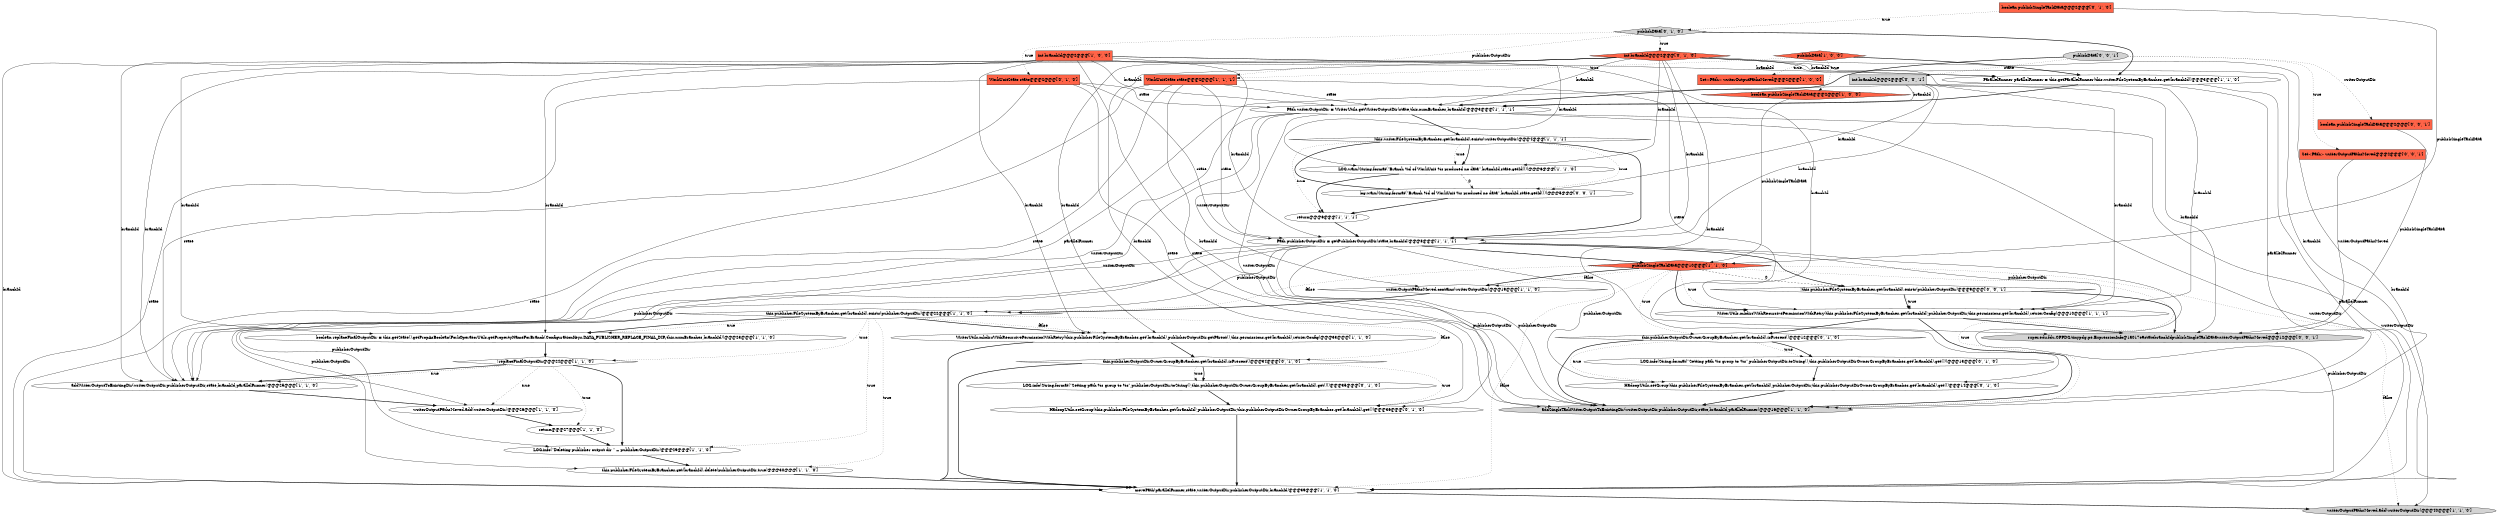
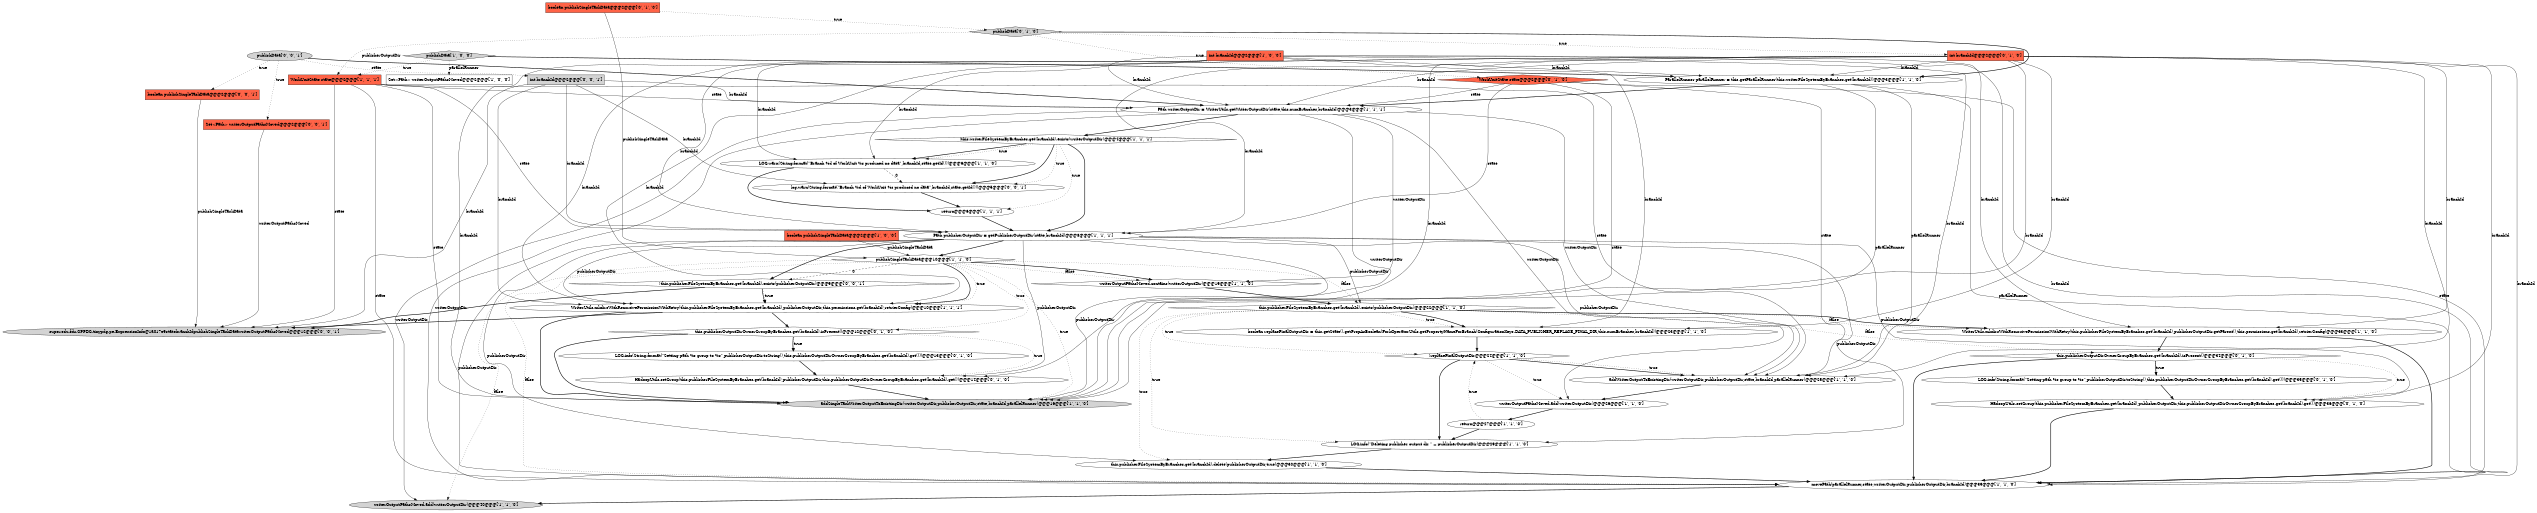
edge "publishData['0', '1', '0']" -> "int branchId@@@2@@@['0', '1', '0']": style dashed -> dotted
node "int branchId@@@2@@@['0', '1', '0']": shape diamond -> box
node "publishData['1', '0', '0']": fillcolor tomato -> lightgray
edge "publishData['1', '0', '0']" -> "Set<Path> writerOutputPathsMoved@@@2@@@['1', '0', '0']": label "true" -> "parallelRunner"
edge "publishData['1', '0', '0']" -> "boolean publishSingleTaskData@@@2@@@['1', '0', '0']": removed, label "true"
node "WorkUnitState state@@@2@@@['0', '1', '0']": shape box -> diamond
node "Set<Path> writerOutputPathsMoved@@@2@@@['1', '0', '0']": fillcolor tomato -> white
edge "publishData['0', '0', '1']" -> "boolean publishSingleTaskData@@@2@@@['0', '0', '1']": label "writerOutputDir" -> "true"
node "boolean publishSingleTaskData@@@2@@@['1', '0', '0']": shape diamond -> box
node "publishSingleTaskData@@@10@@@['1', '1', '0']": fillcolor tomato -> white
edge "!replaceFinalOutputDir@@@24@@@['1', '1', '0']" -> "return@@@27@@@['1', '1', '0']": reversed
